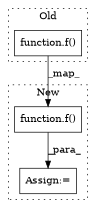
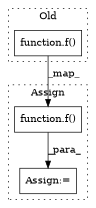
cluster "New": label "New" -> "Assign"
